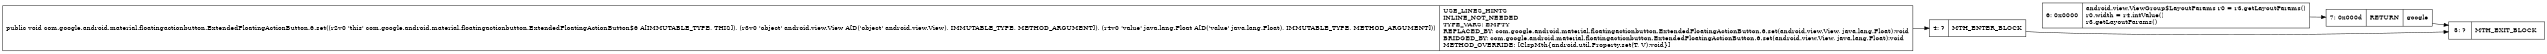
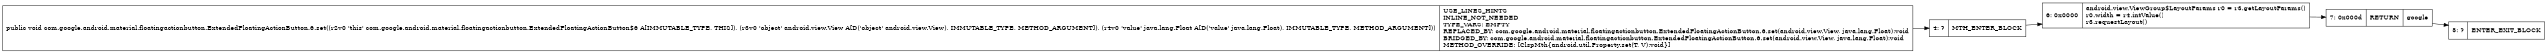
node "6: 0x0000": text "r3.getLayoutParams()" -> "r3.requestLayout()"
node "5: ?": text "MTH_EXIT_BLOCK" -> "ENTER_EXIT_BLOCK"
edge "4: ?" -> "5: ?": now "4: ?" -> "6: 0x0000"
